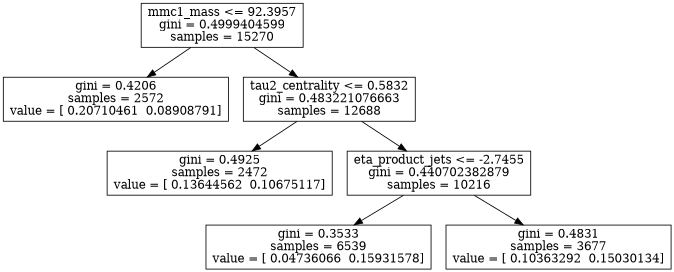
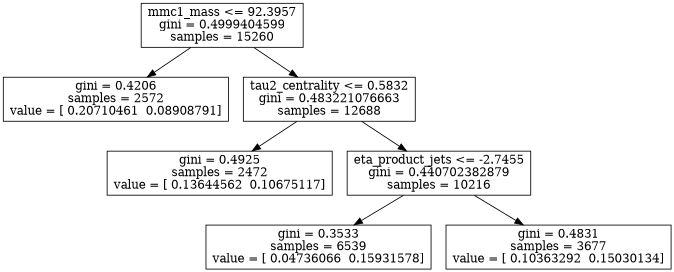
node "mmc1_mass <= 92.3957 gini = 0.4999404599 samples = 15270": label "mmc1_mass <= 92.3957 gini = 0.4999404599 samples = 15270" -> "mmc1_mass <= 92.3957 gini = 0.4999404599 samples = 15260"
